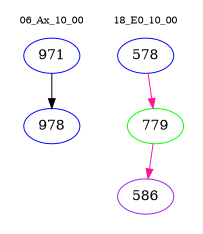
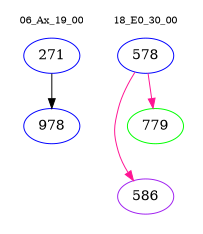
cluster "06_Ax_10_00": label "06_Ax_10_00" -> "06_Ax_19_00"
cluster "18_E0_10_00": label "18_E0_10_00" -> "18_E0_30_00"
node "971": label "971" -> "271"
edge "779" -> "586": now "578" -> "586"
